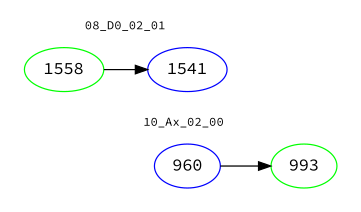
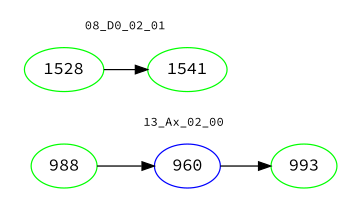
node "1558": label "1558" -> "1528"
node "1541": color blue -> green
cluster "10_Ax_02_00": label "10_Ax_02_00" -> "13_Ax_02_00"
node "988": added
